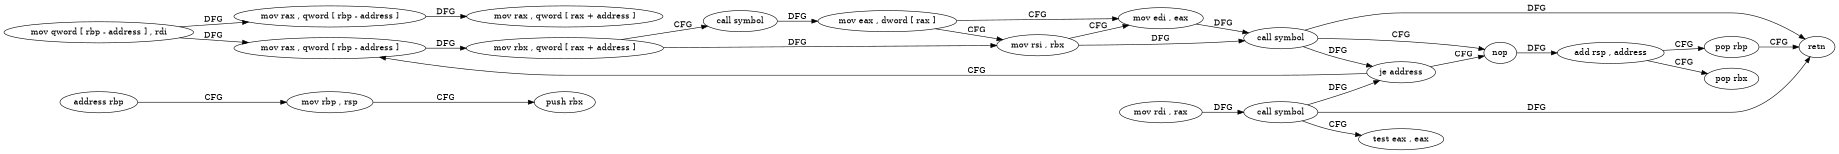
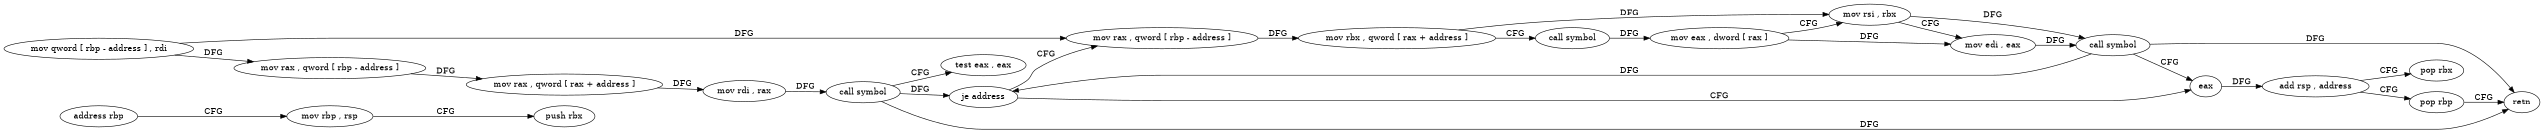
edge "mov eax , dword [ rax ]" -> "mov edi , eax": label "CFG" -> "DFG"
node "nop": label "nop" -> "eax"
edge "mov rax , qword [ rax + address ]" -> "mov rdi , rax": added, label "DFG"
